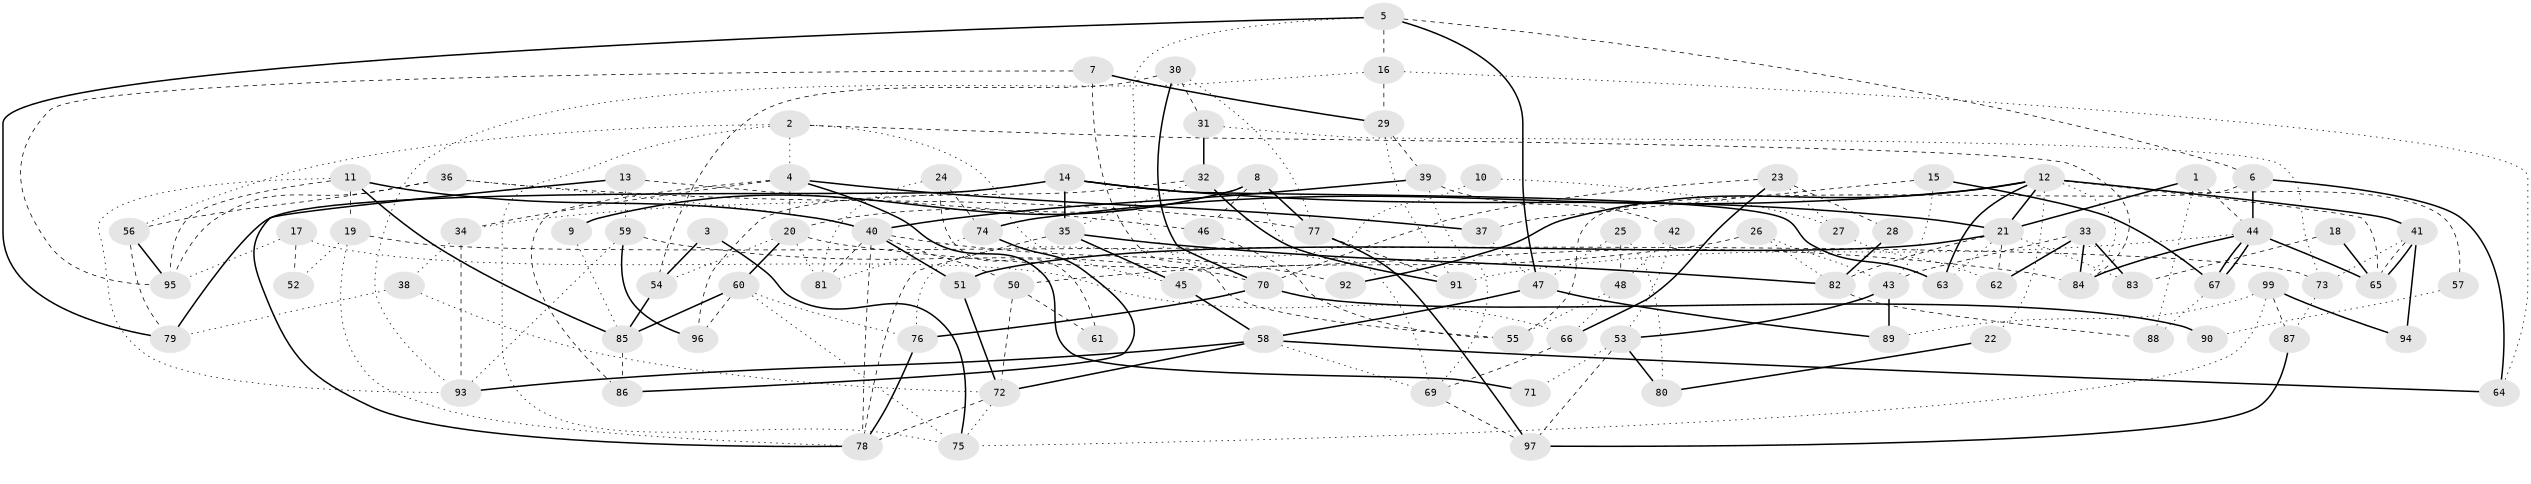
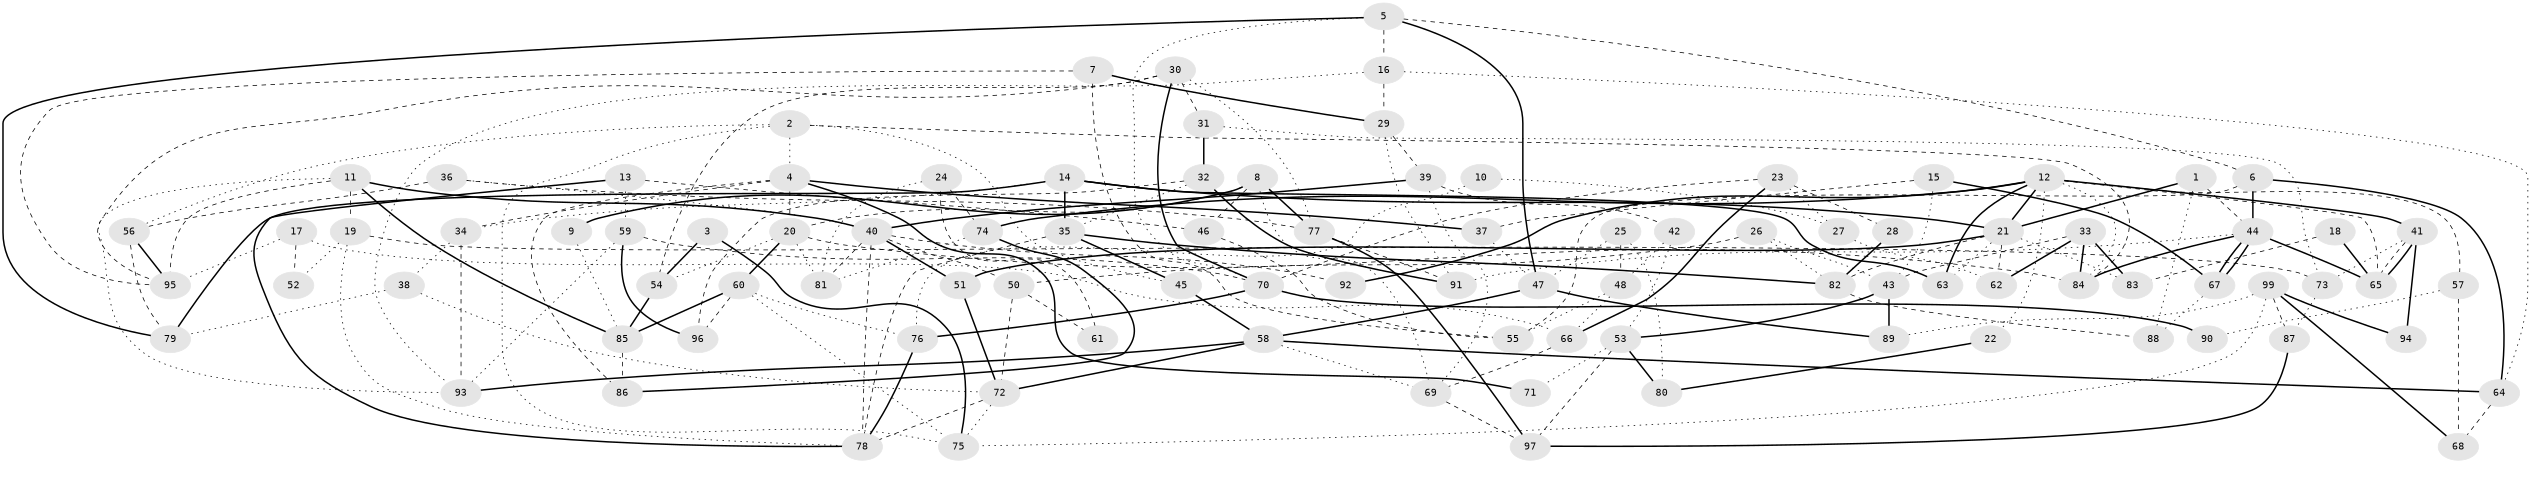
edge "36" -- "95": now "30" -- "95"
node "68": added
